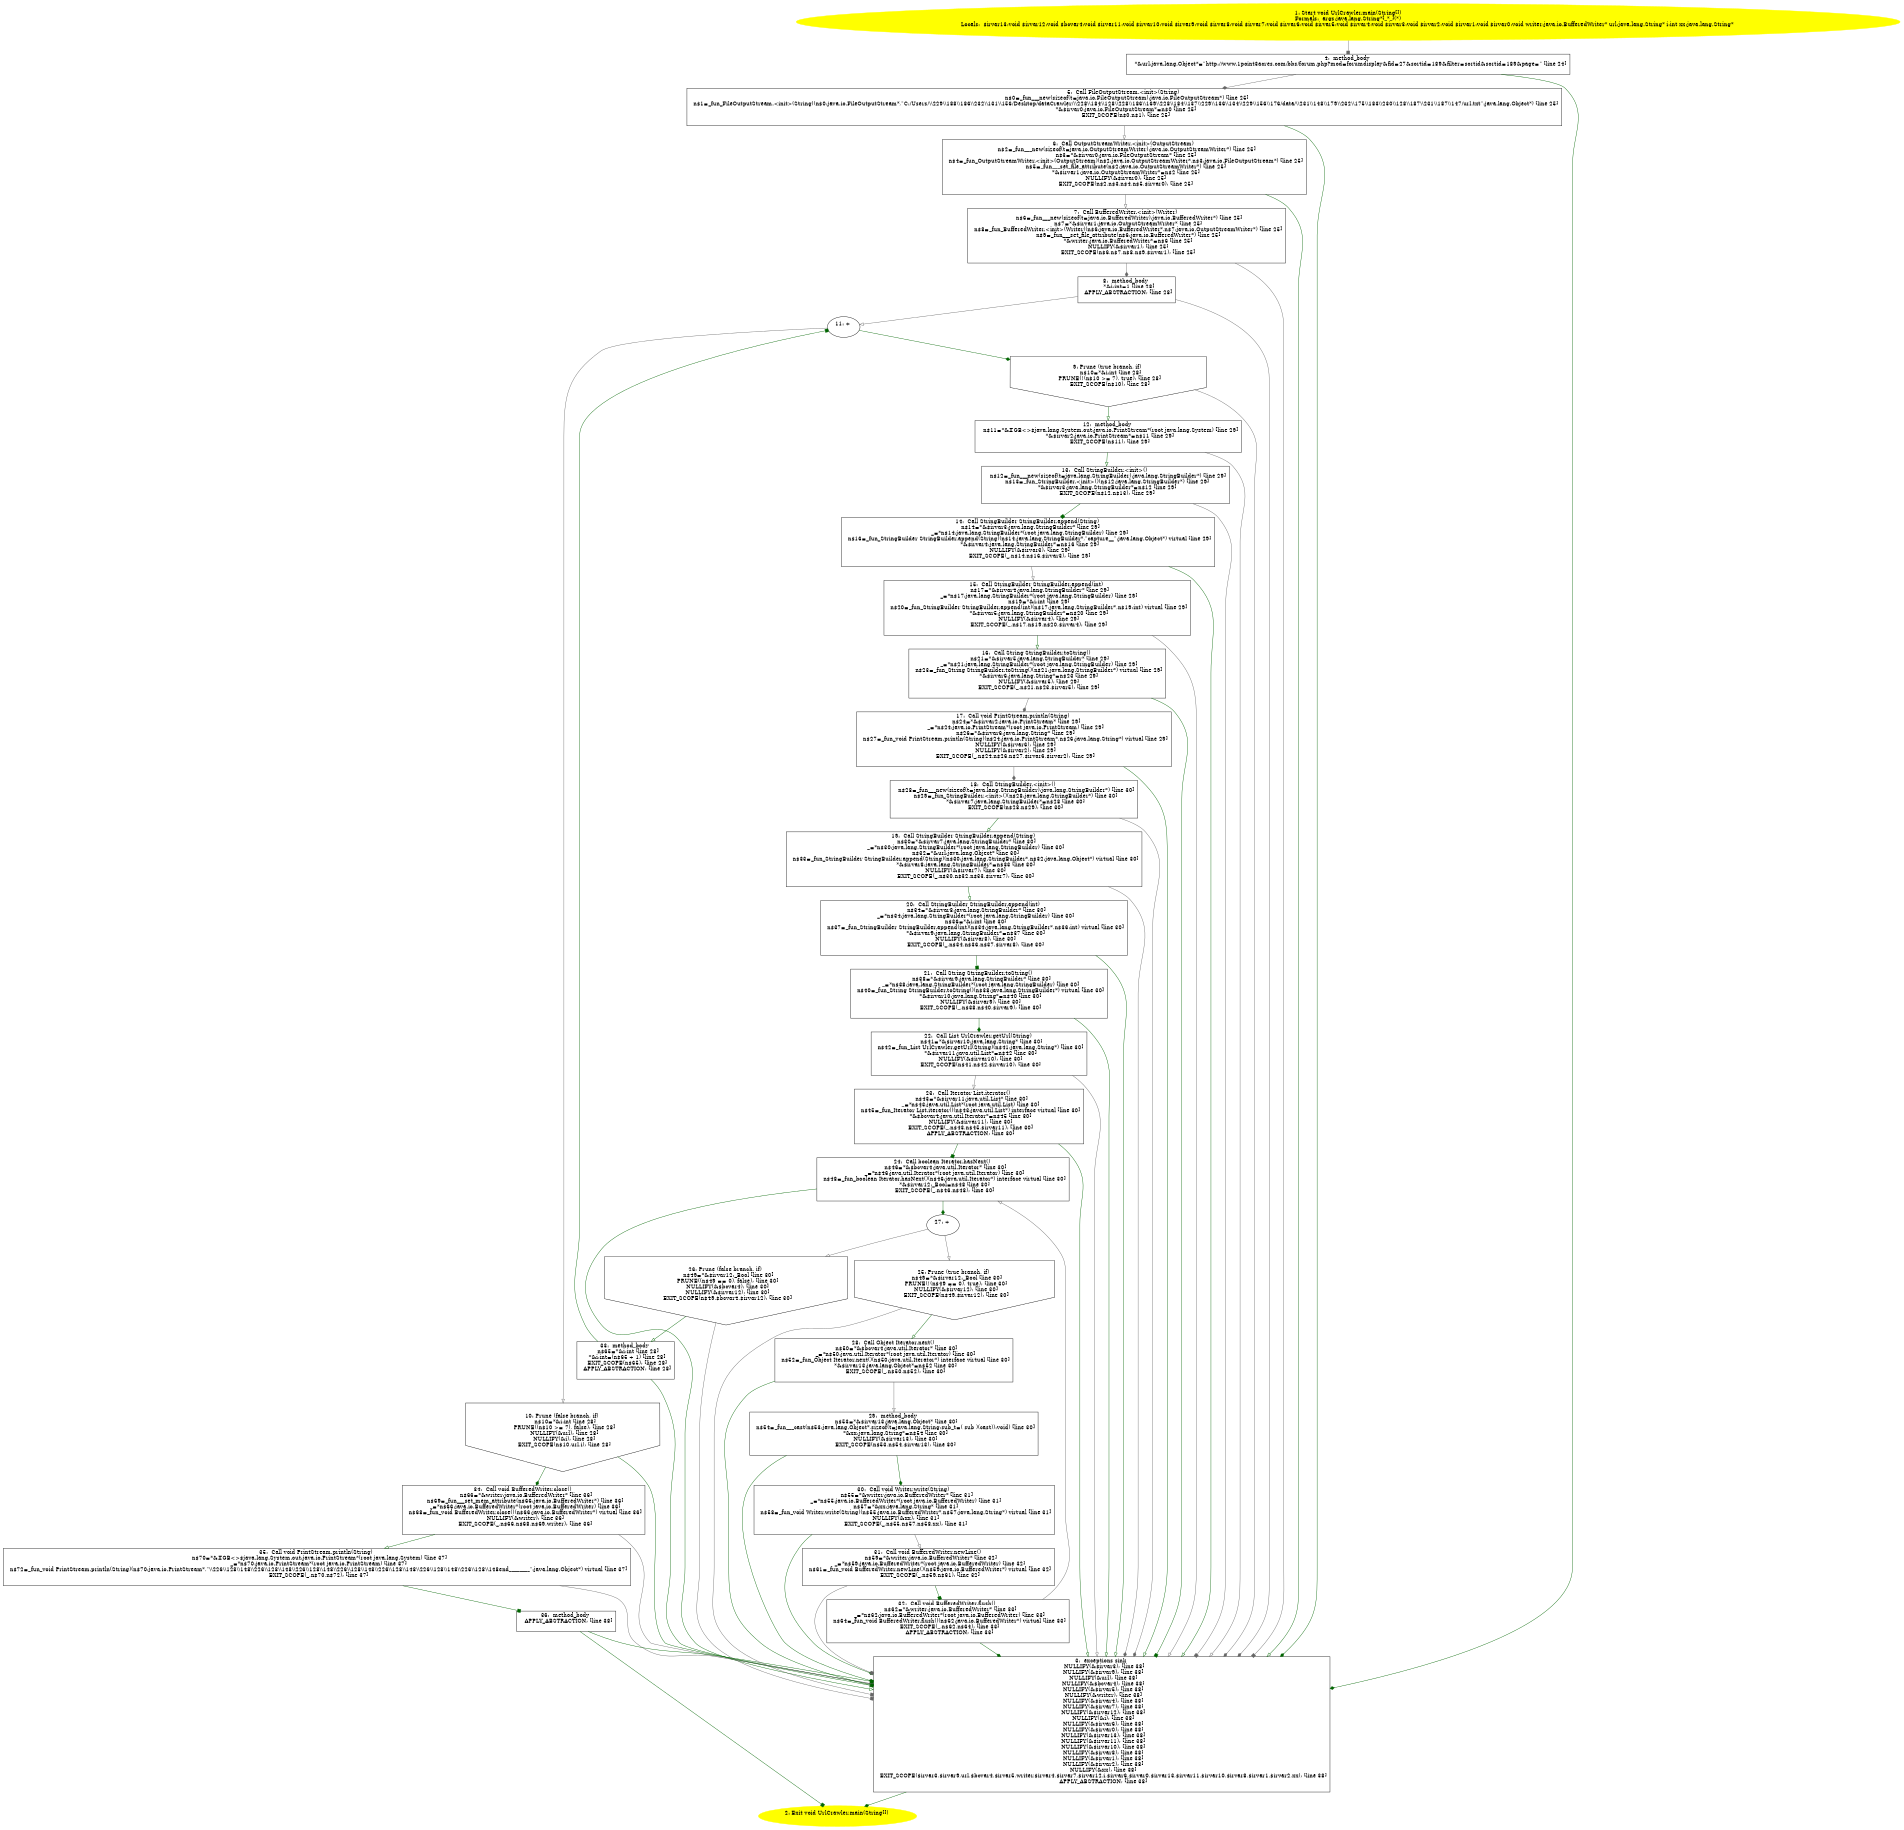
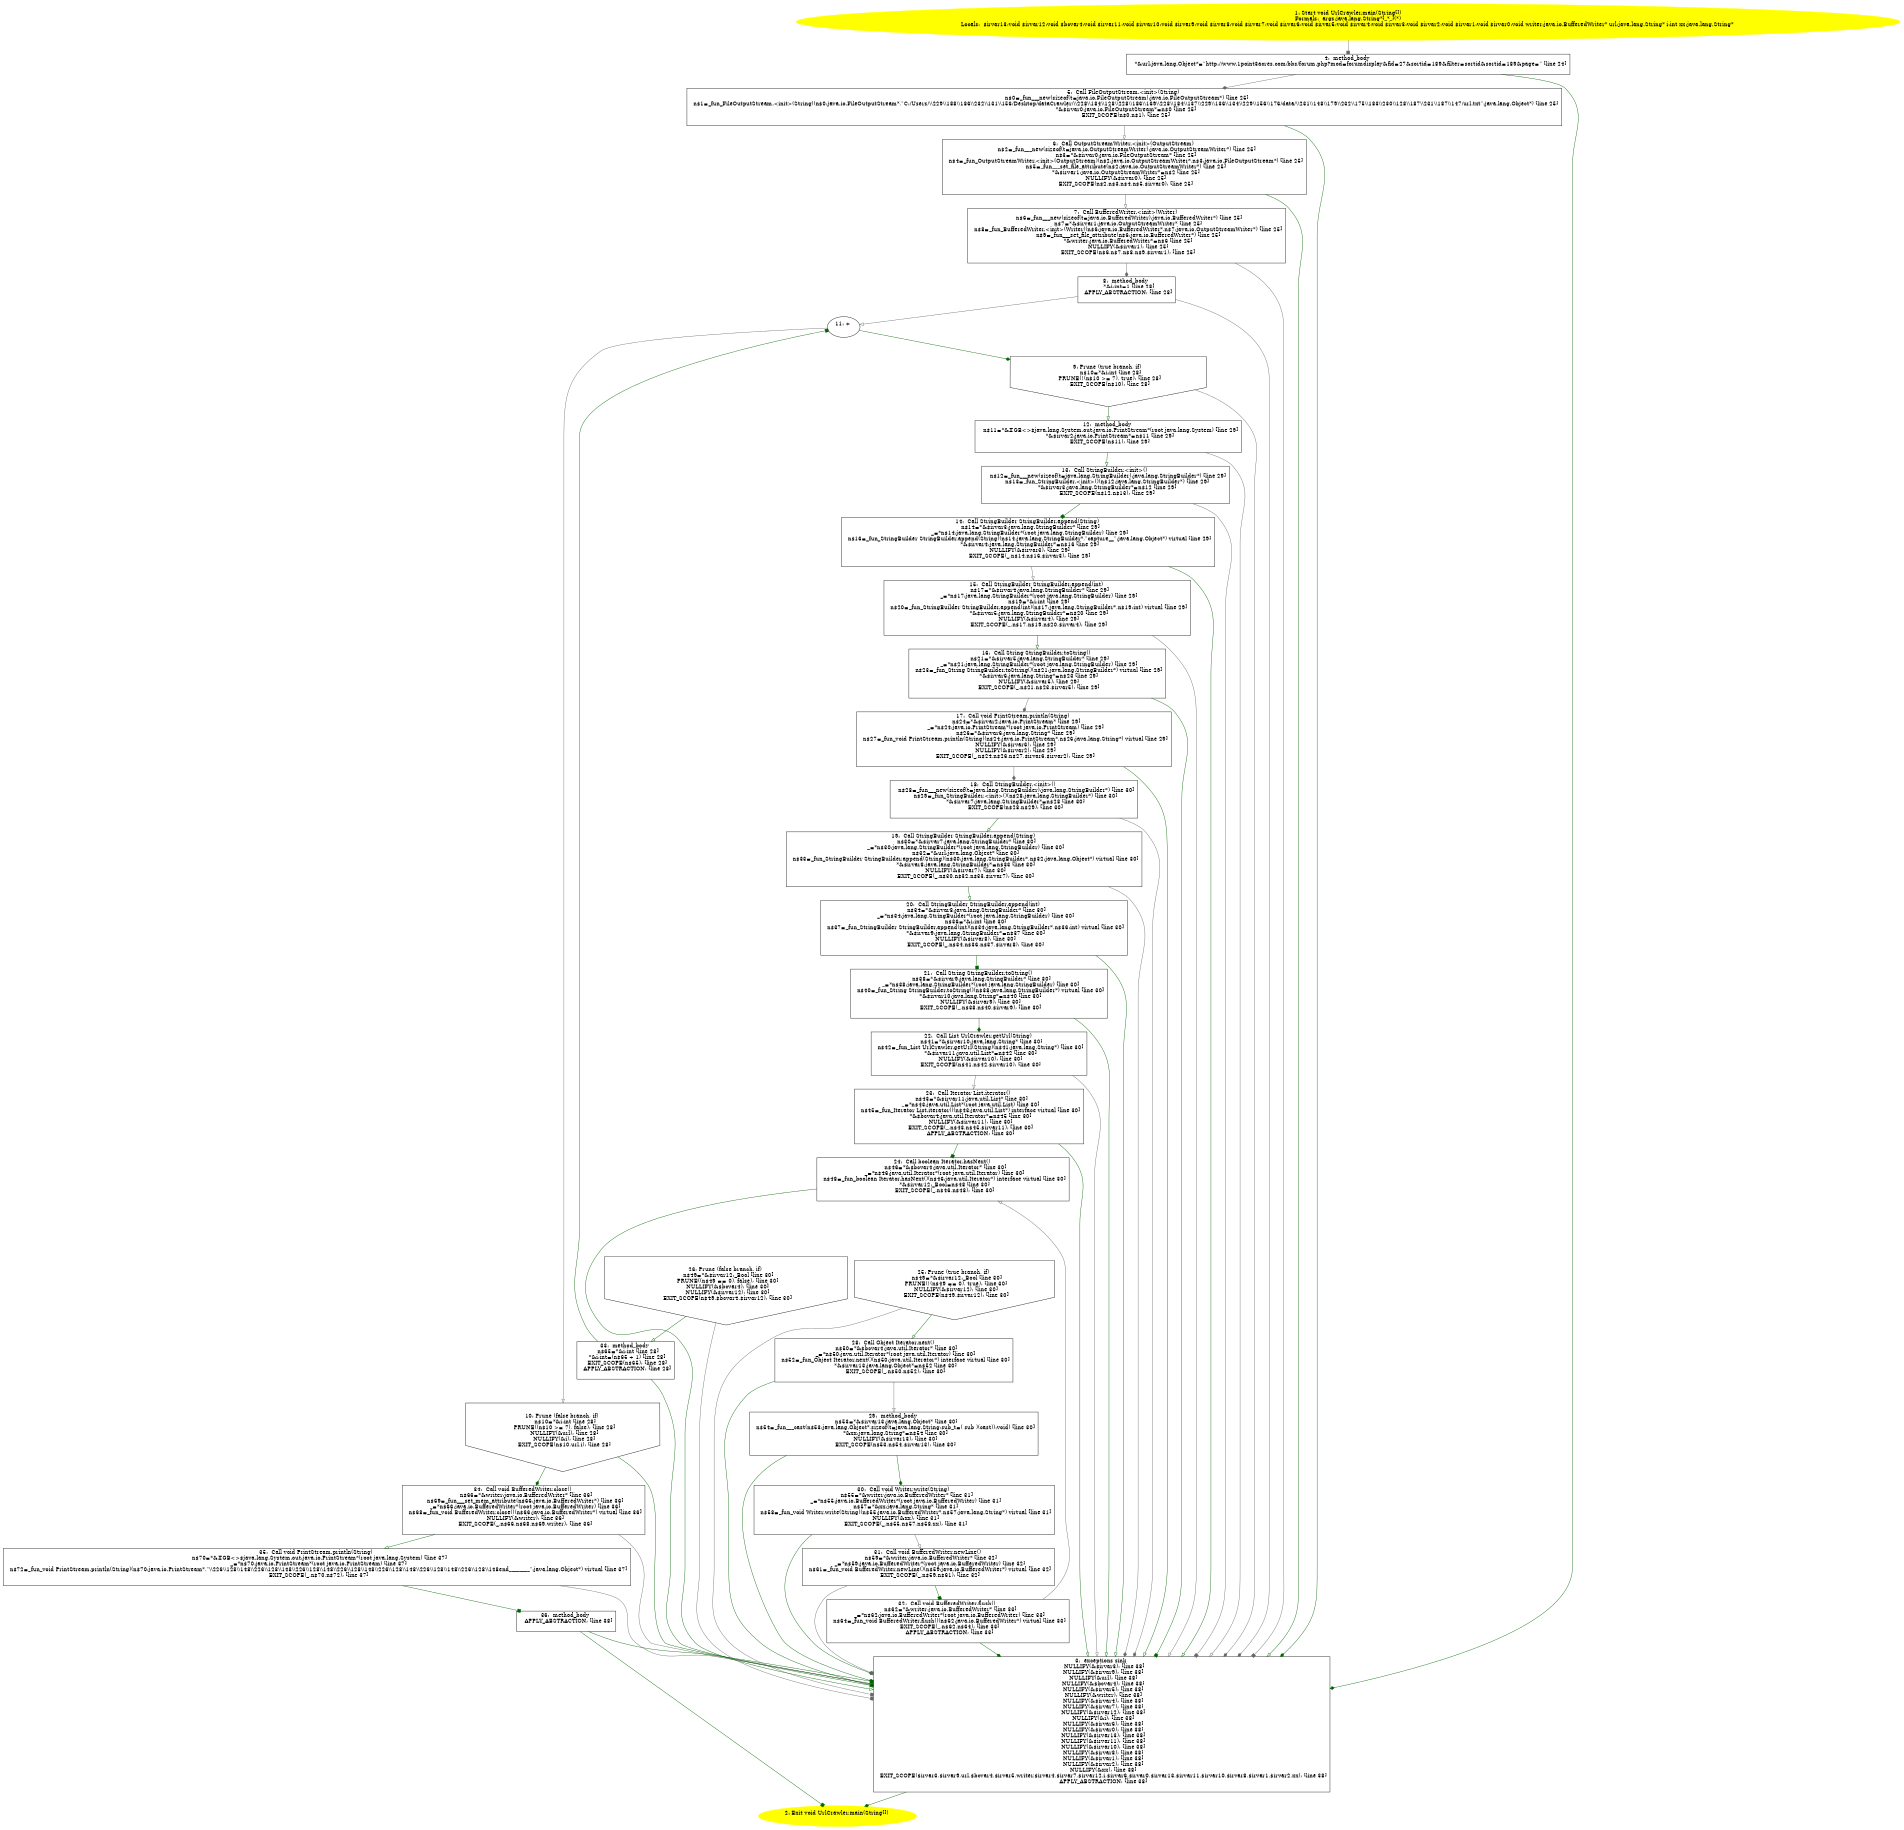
node "27: +": removed
